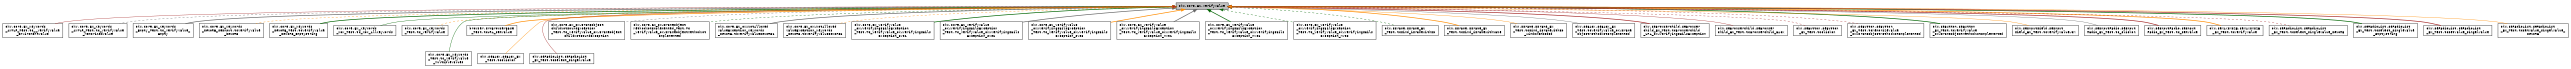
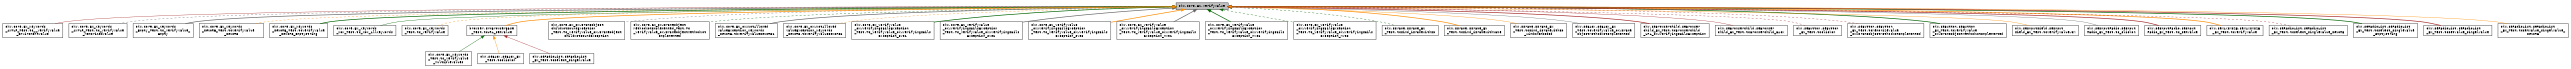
edge "okw.core.EN_Keywords _Test.tc_VerifyValue _MultipleValues" -> "okw.core.EN.VerifyValue": now "okw.core.EN_Keywords _Test.tc_VerifyValue _MultipleValues" -> "browser.FrmBrowserBase _Test.tcURL_SetValue"
edge "okw.SeBACK.SeBACK_EN _Test.tcClickOn" -> "okw.core.EN.VerifyValue": now "okw.SeBACK.SeBACK_EN _Test.tcClickOn" -> "browser.FrmBrowserBase _Test.tcURL_SetValue"
edge "okw.SeRadioList.SeRadioList _EN_Test.tcSelect_SingelValue" -> "okw.core.EN.VerifyValue": now "okw.SeRadioList.SeRadioList _EN_Test.tcSelect_SingelValue" -> "browser.FrmBrowserBase _Test.tcURL_SetValue"
node "okw.core.EN_Keywords _IGNORE_SeInput.tcVerifyValue _IGNORE": label "okw.core.EN_Keywords _IGNORE_SeInput.tcVerifyValue _IGNORE" -> "okw.core.EN_Keywords _IGNORE_Test.tcVerifyValue _IGNORE"
